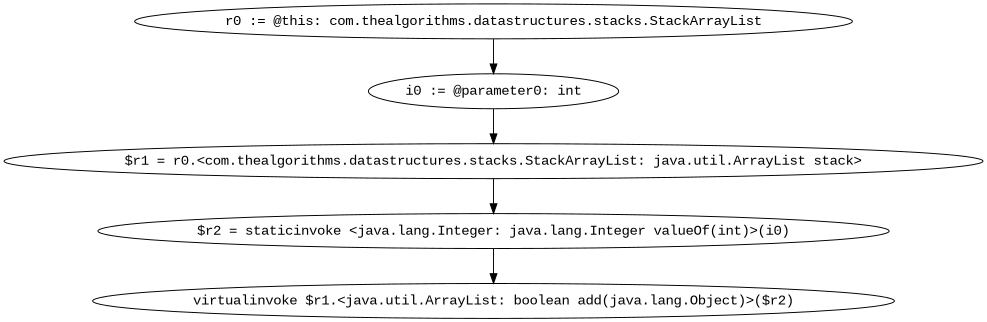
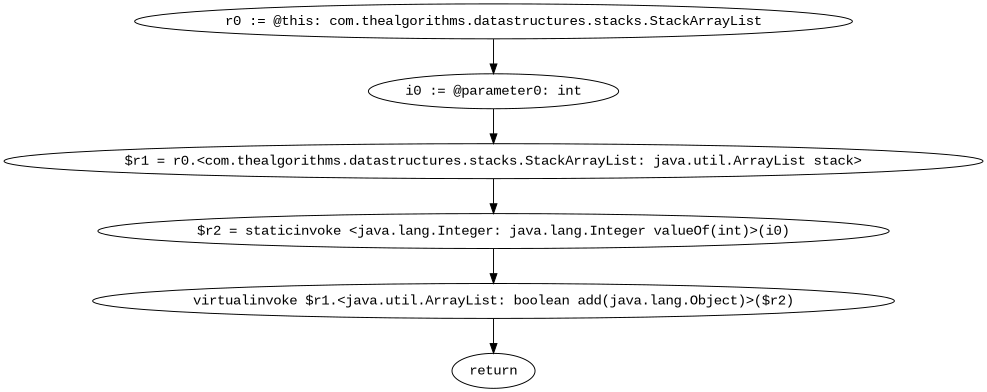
node "return": added
